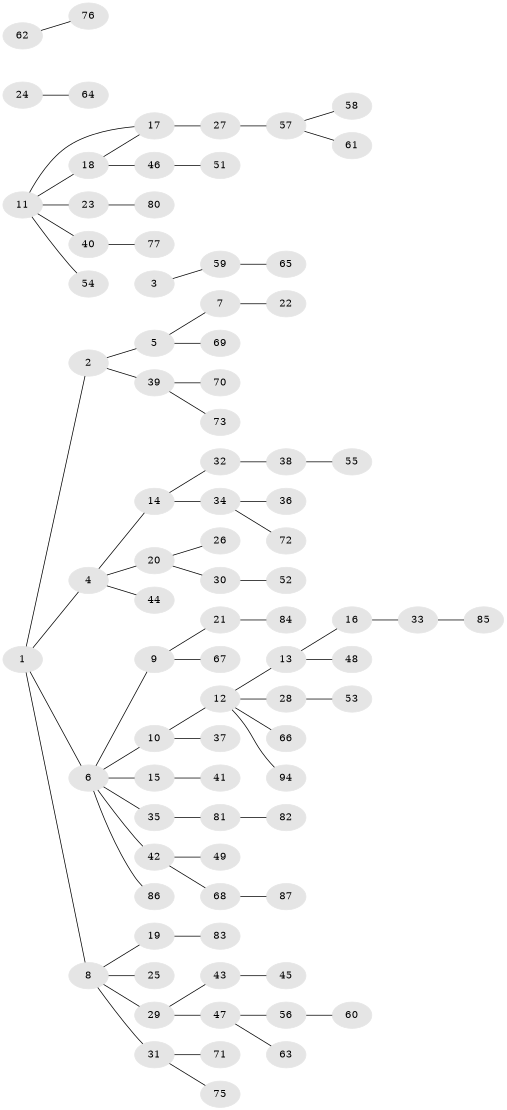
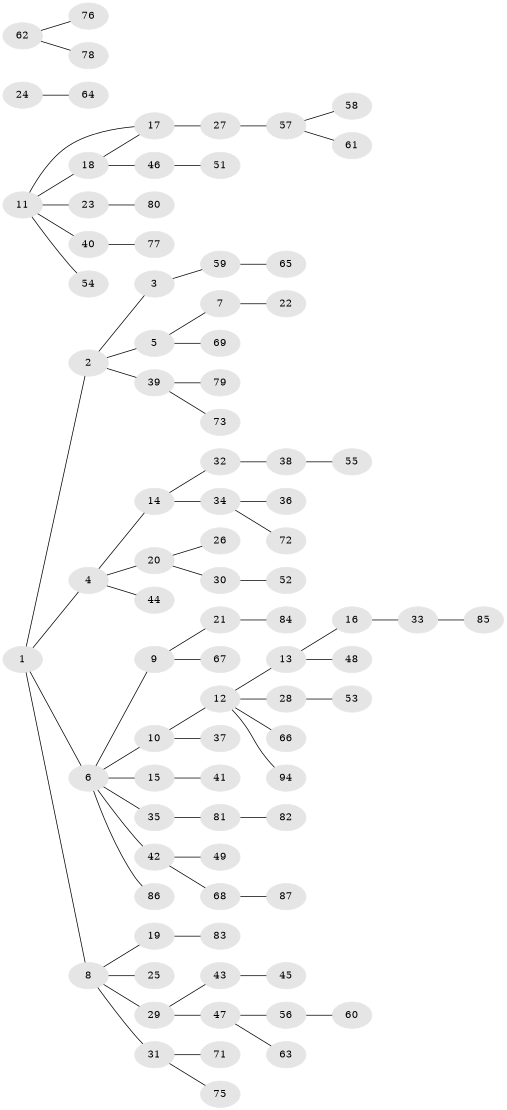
node "78": added
edge "3" -- "2": added
node "70": label "70" -> "79"
